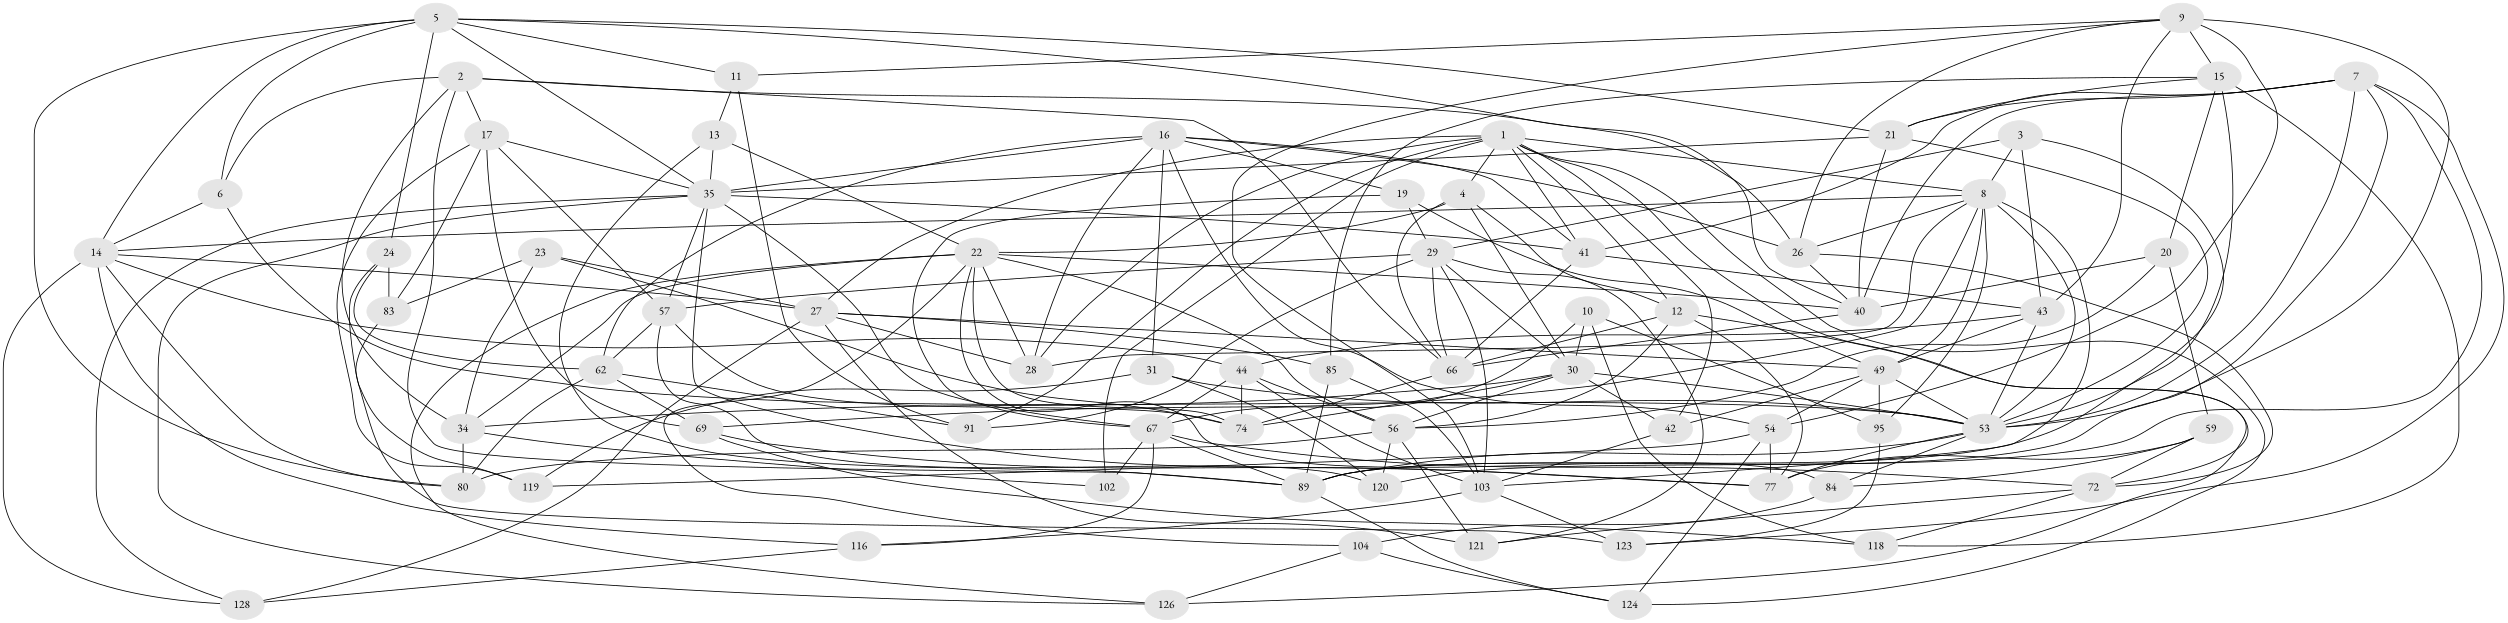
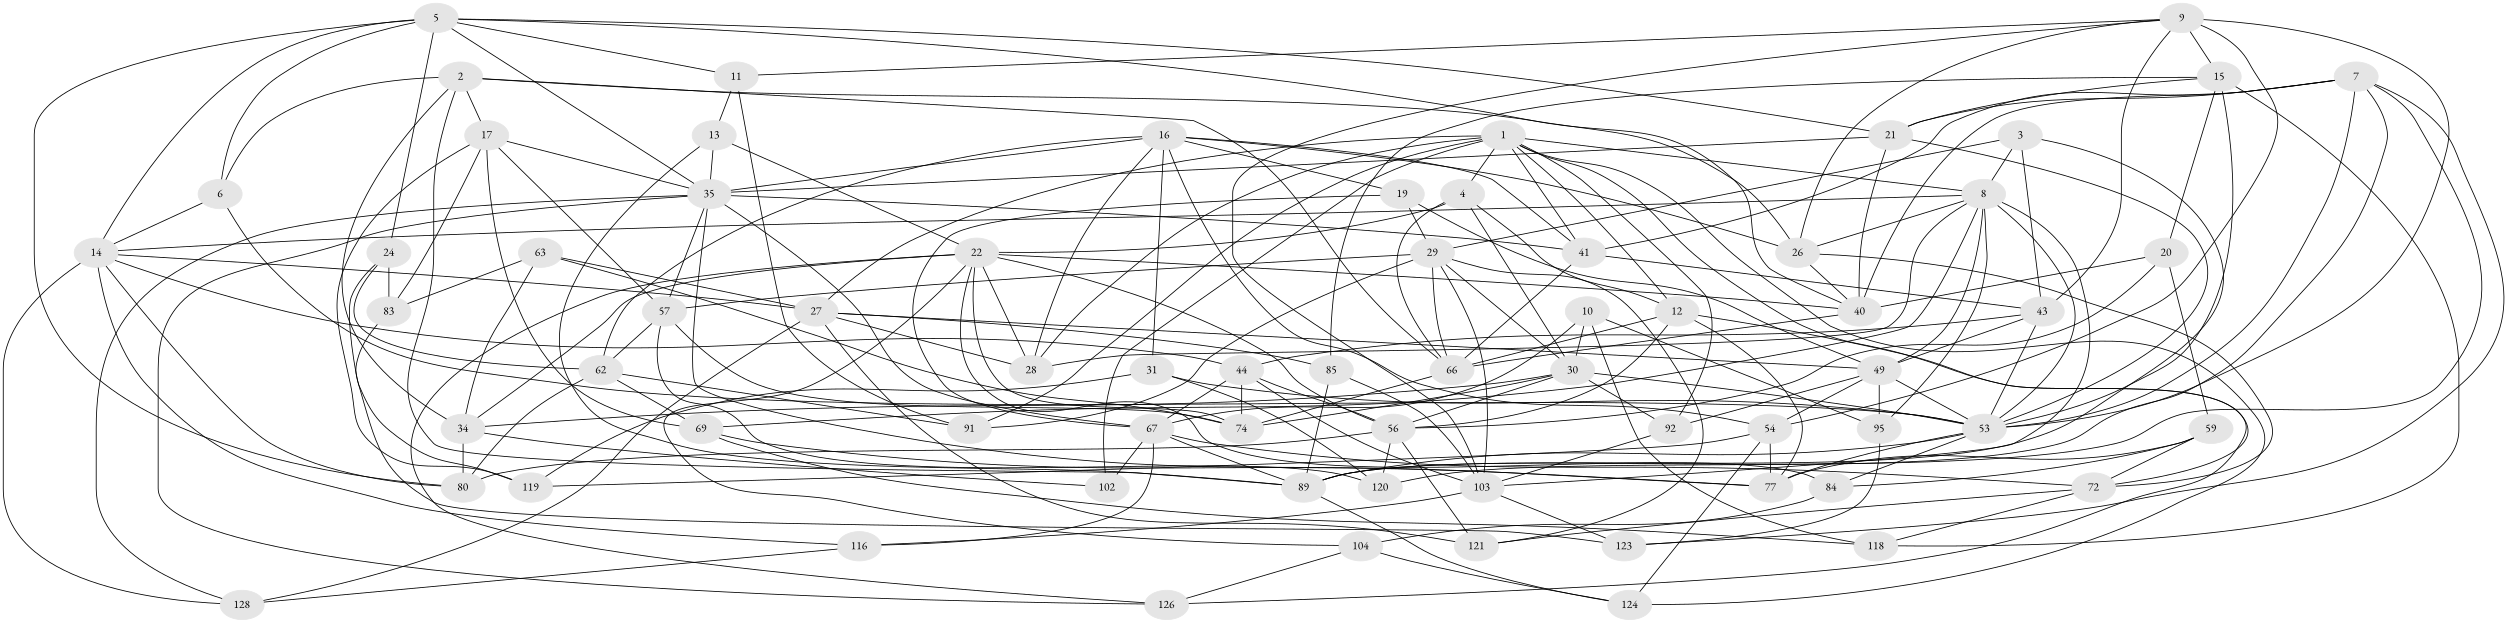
node "23": label "23" -> "63"
node "42": label "42" -> "92"
